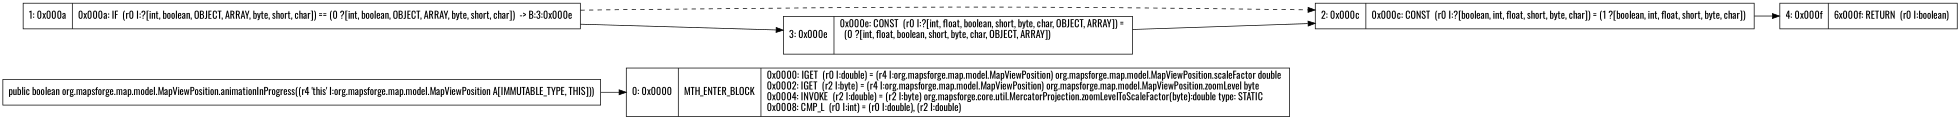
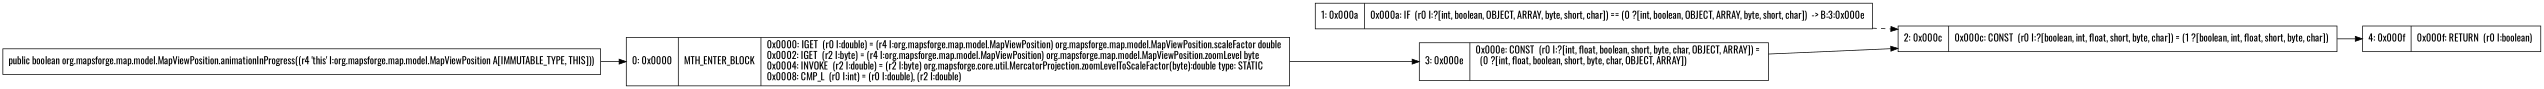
node "4: 0x000f": text "6x000f: RETURN  (r0 I:boolean)" -> "0x000f: RETURN  (r0 I:boolean)"
edge "1: 0x000a" -> "3: 0x000e": now "0: 0x0000" -> "3: 0x000e"
